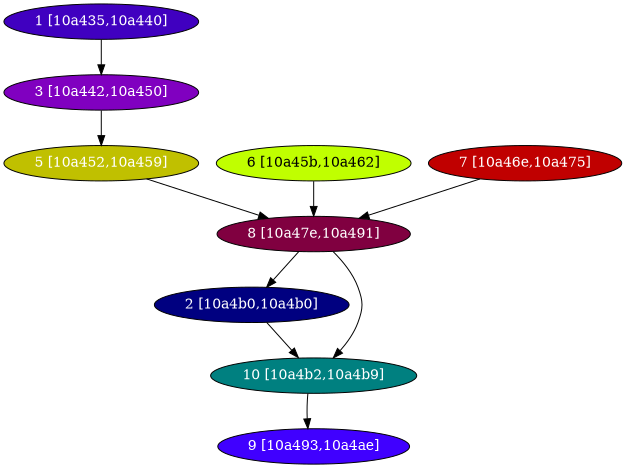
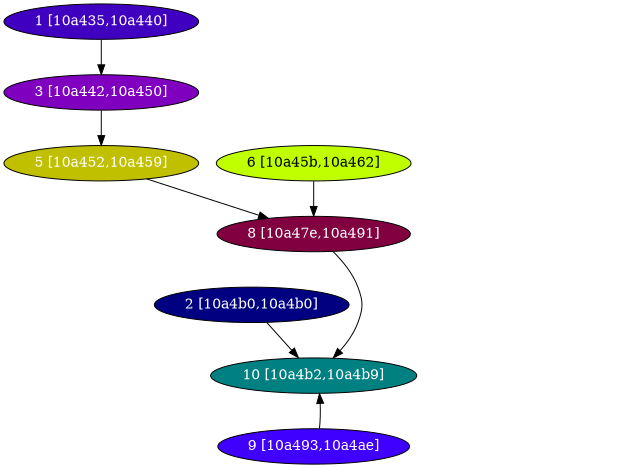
node "7 [10a46e,10a475]": removed
edge "8 [10a47e,10a491]" -> "2 [10a4b0,10a4b0]": removed
edge "10 [10a4b2,10a4b9]" -> "9 [10a493,10a4ae]": reversed
